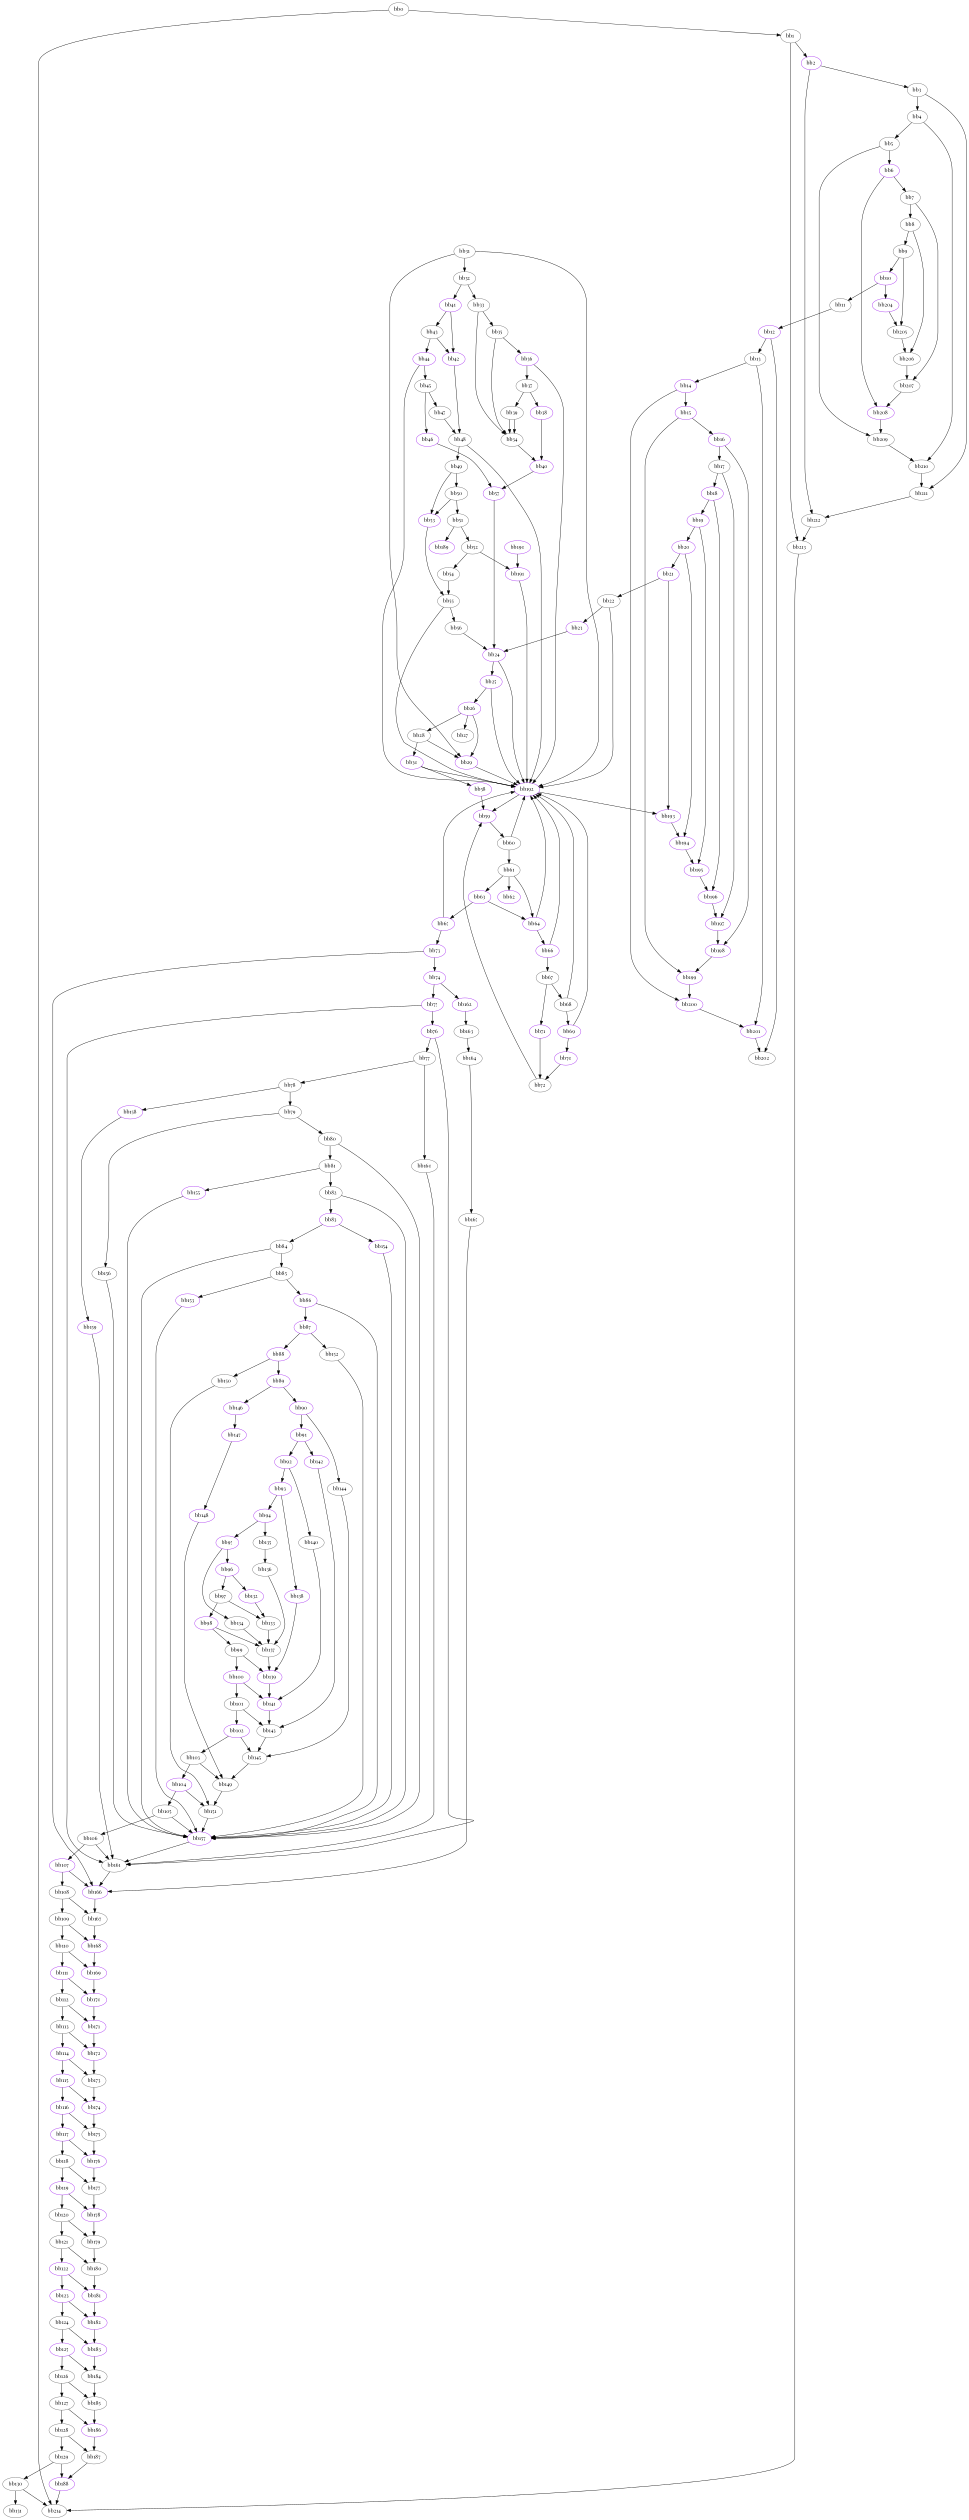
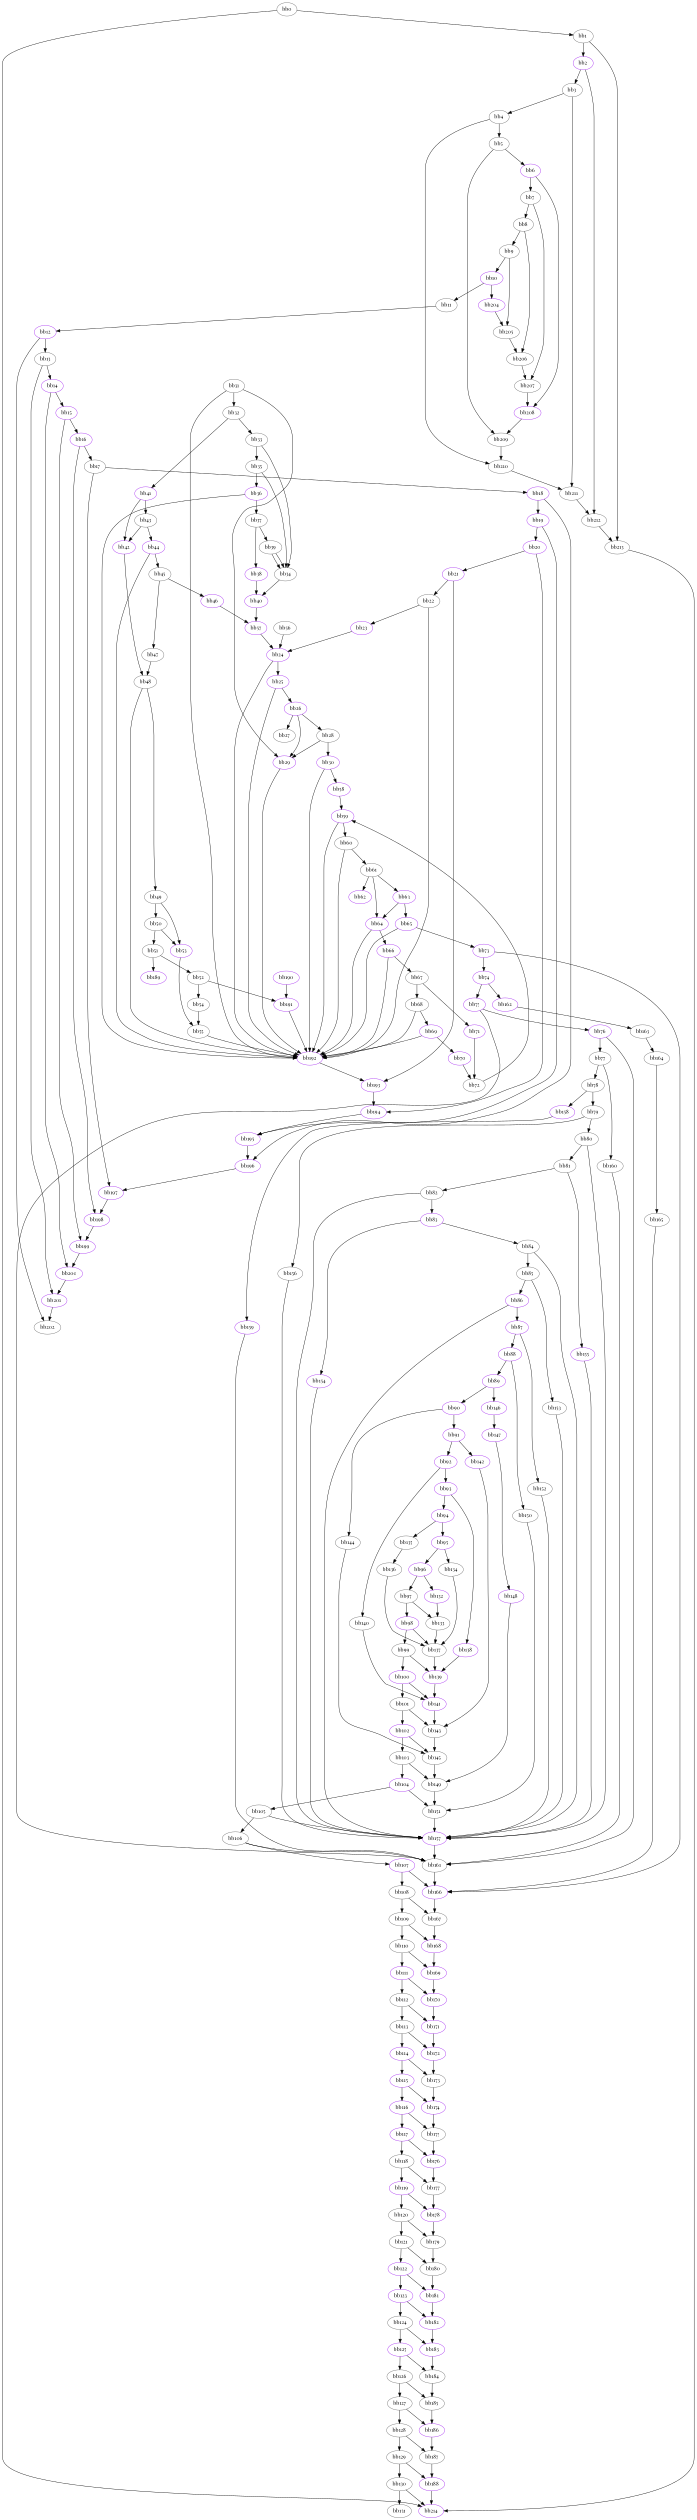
edge "bb55" -> "bb56": removed
edge "bb192" -> "bb59": reversed
node "bb153": color purple -> gray40
node "bb214": color gray40 -> purple
